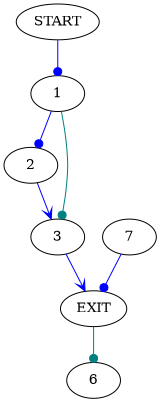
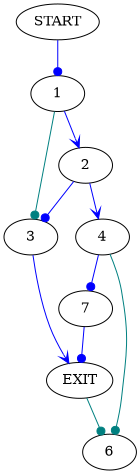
edge "1" -> "2": arrowhead dot -> vee
edge "2" -> "3": arrowhead vee -> dot
node "4": added
